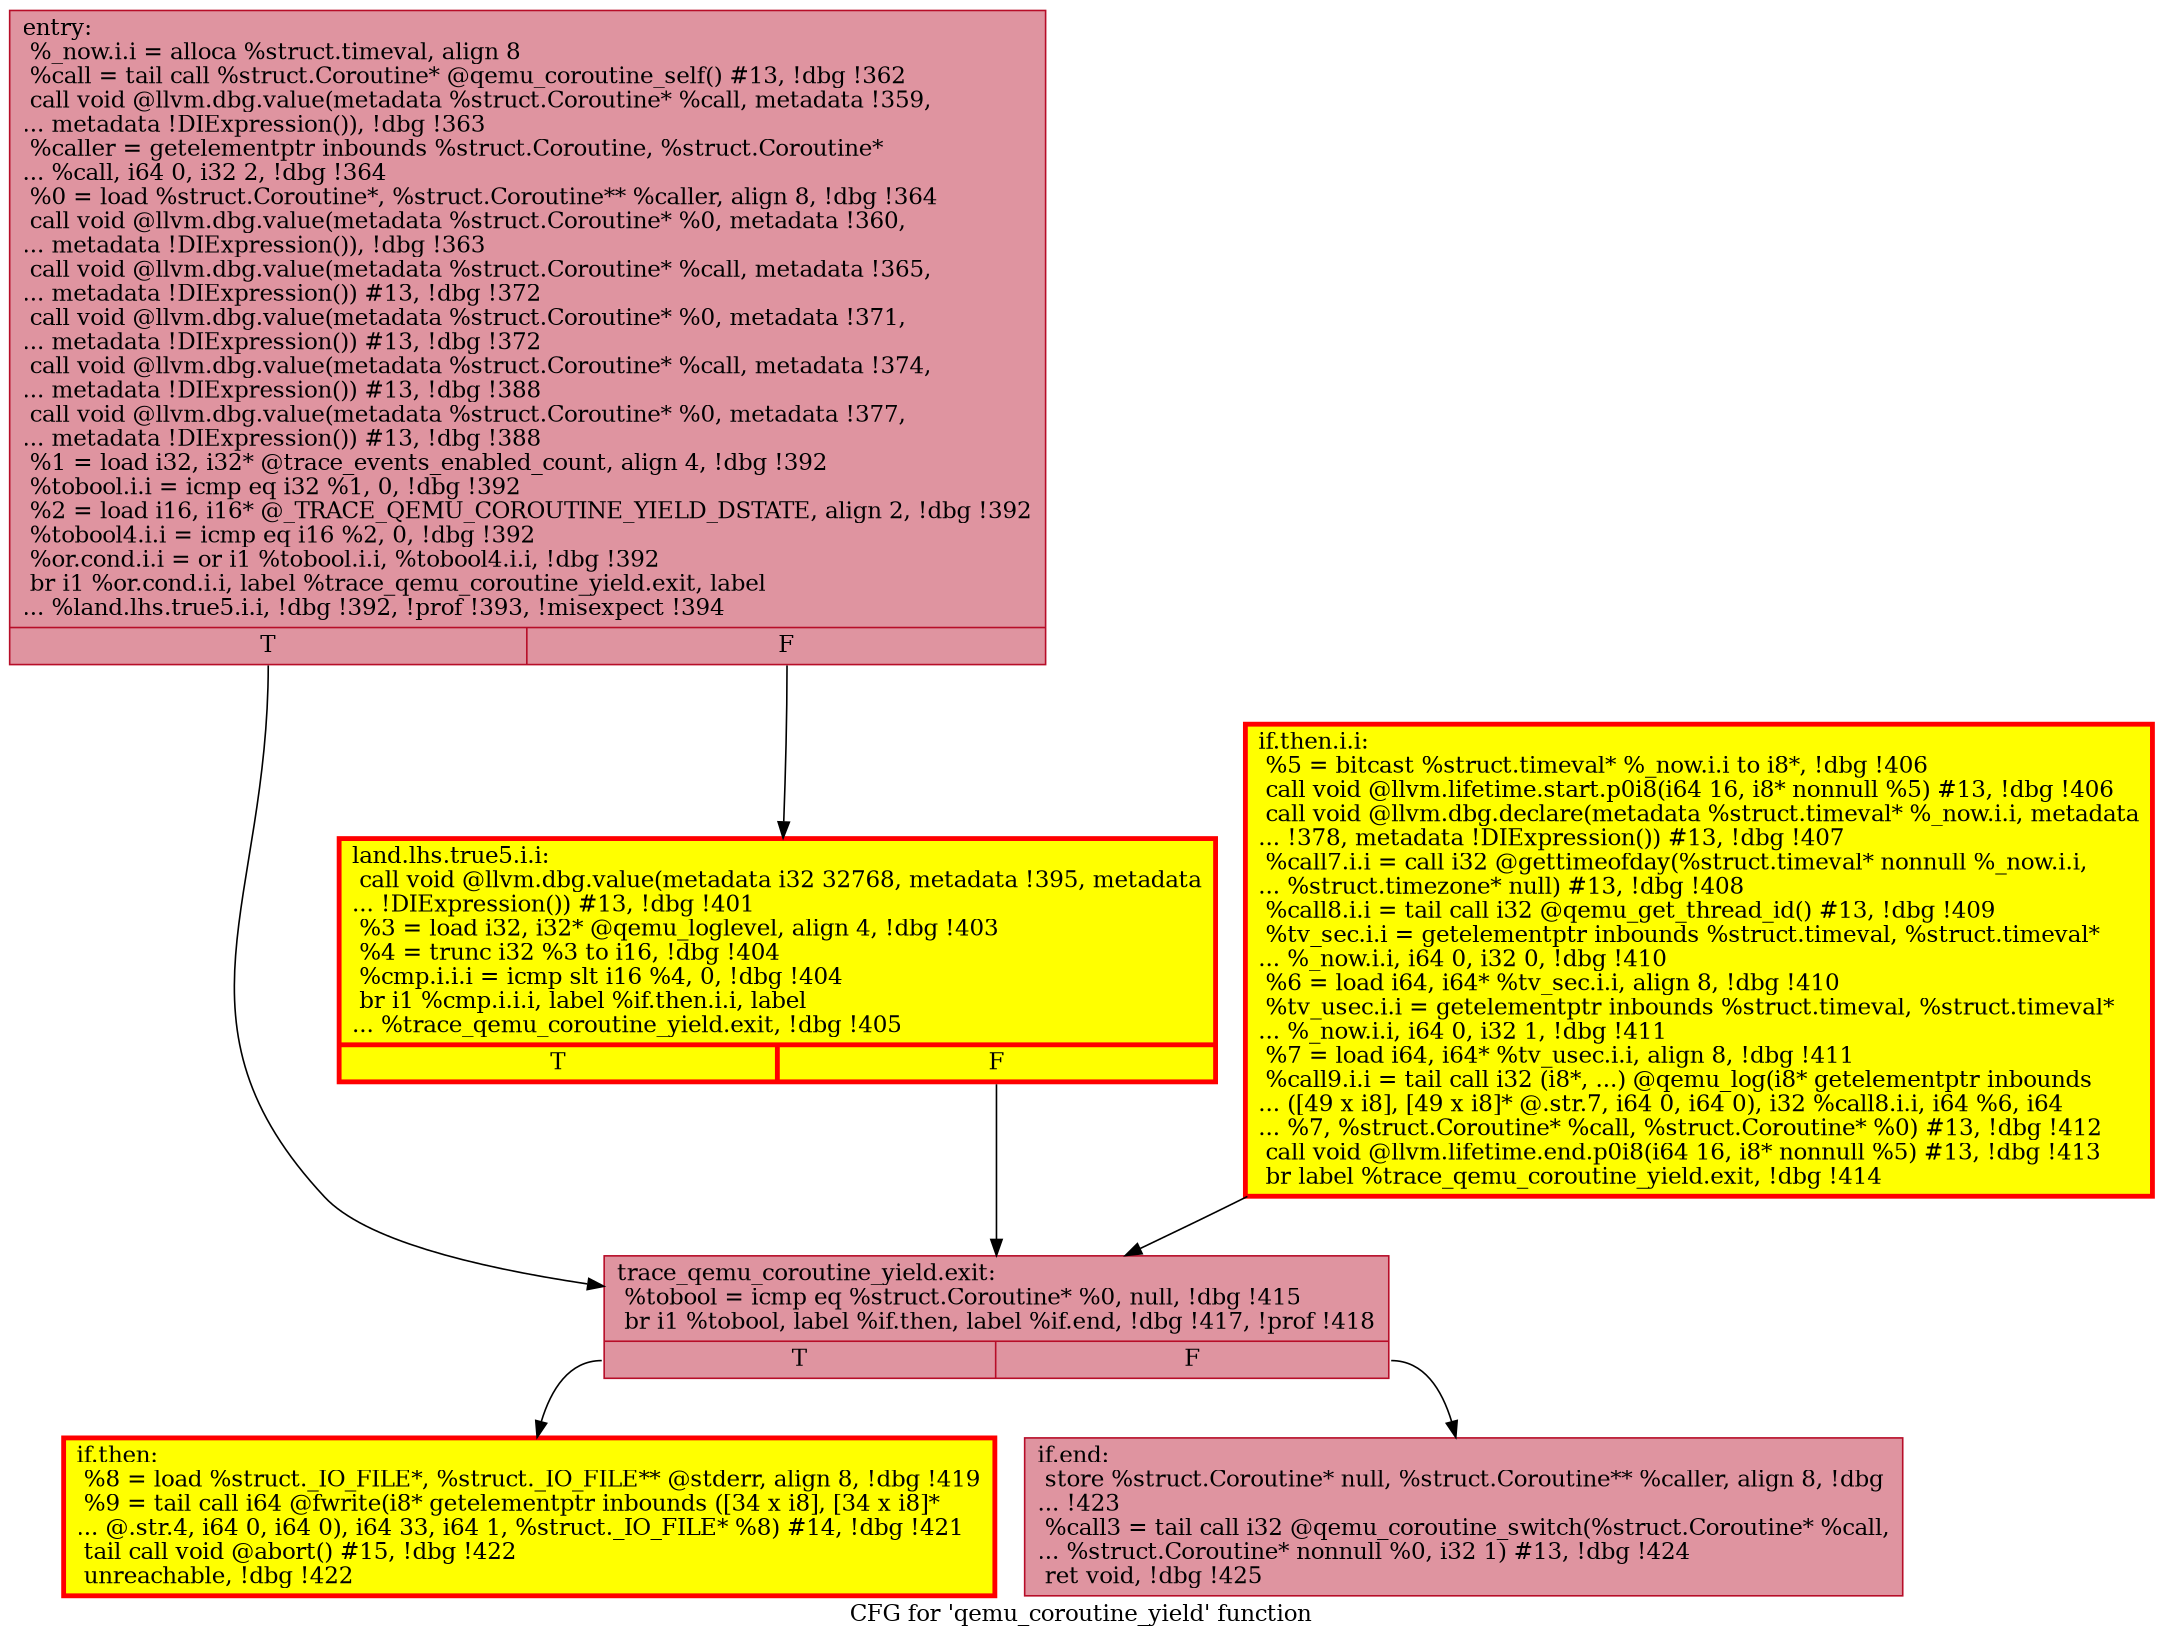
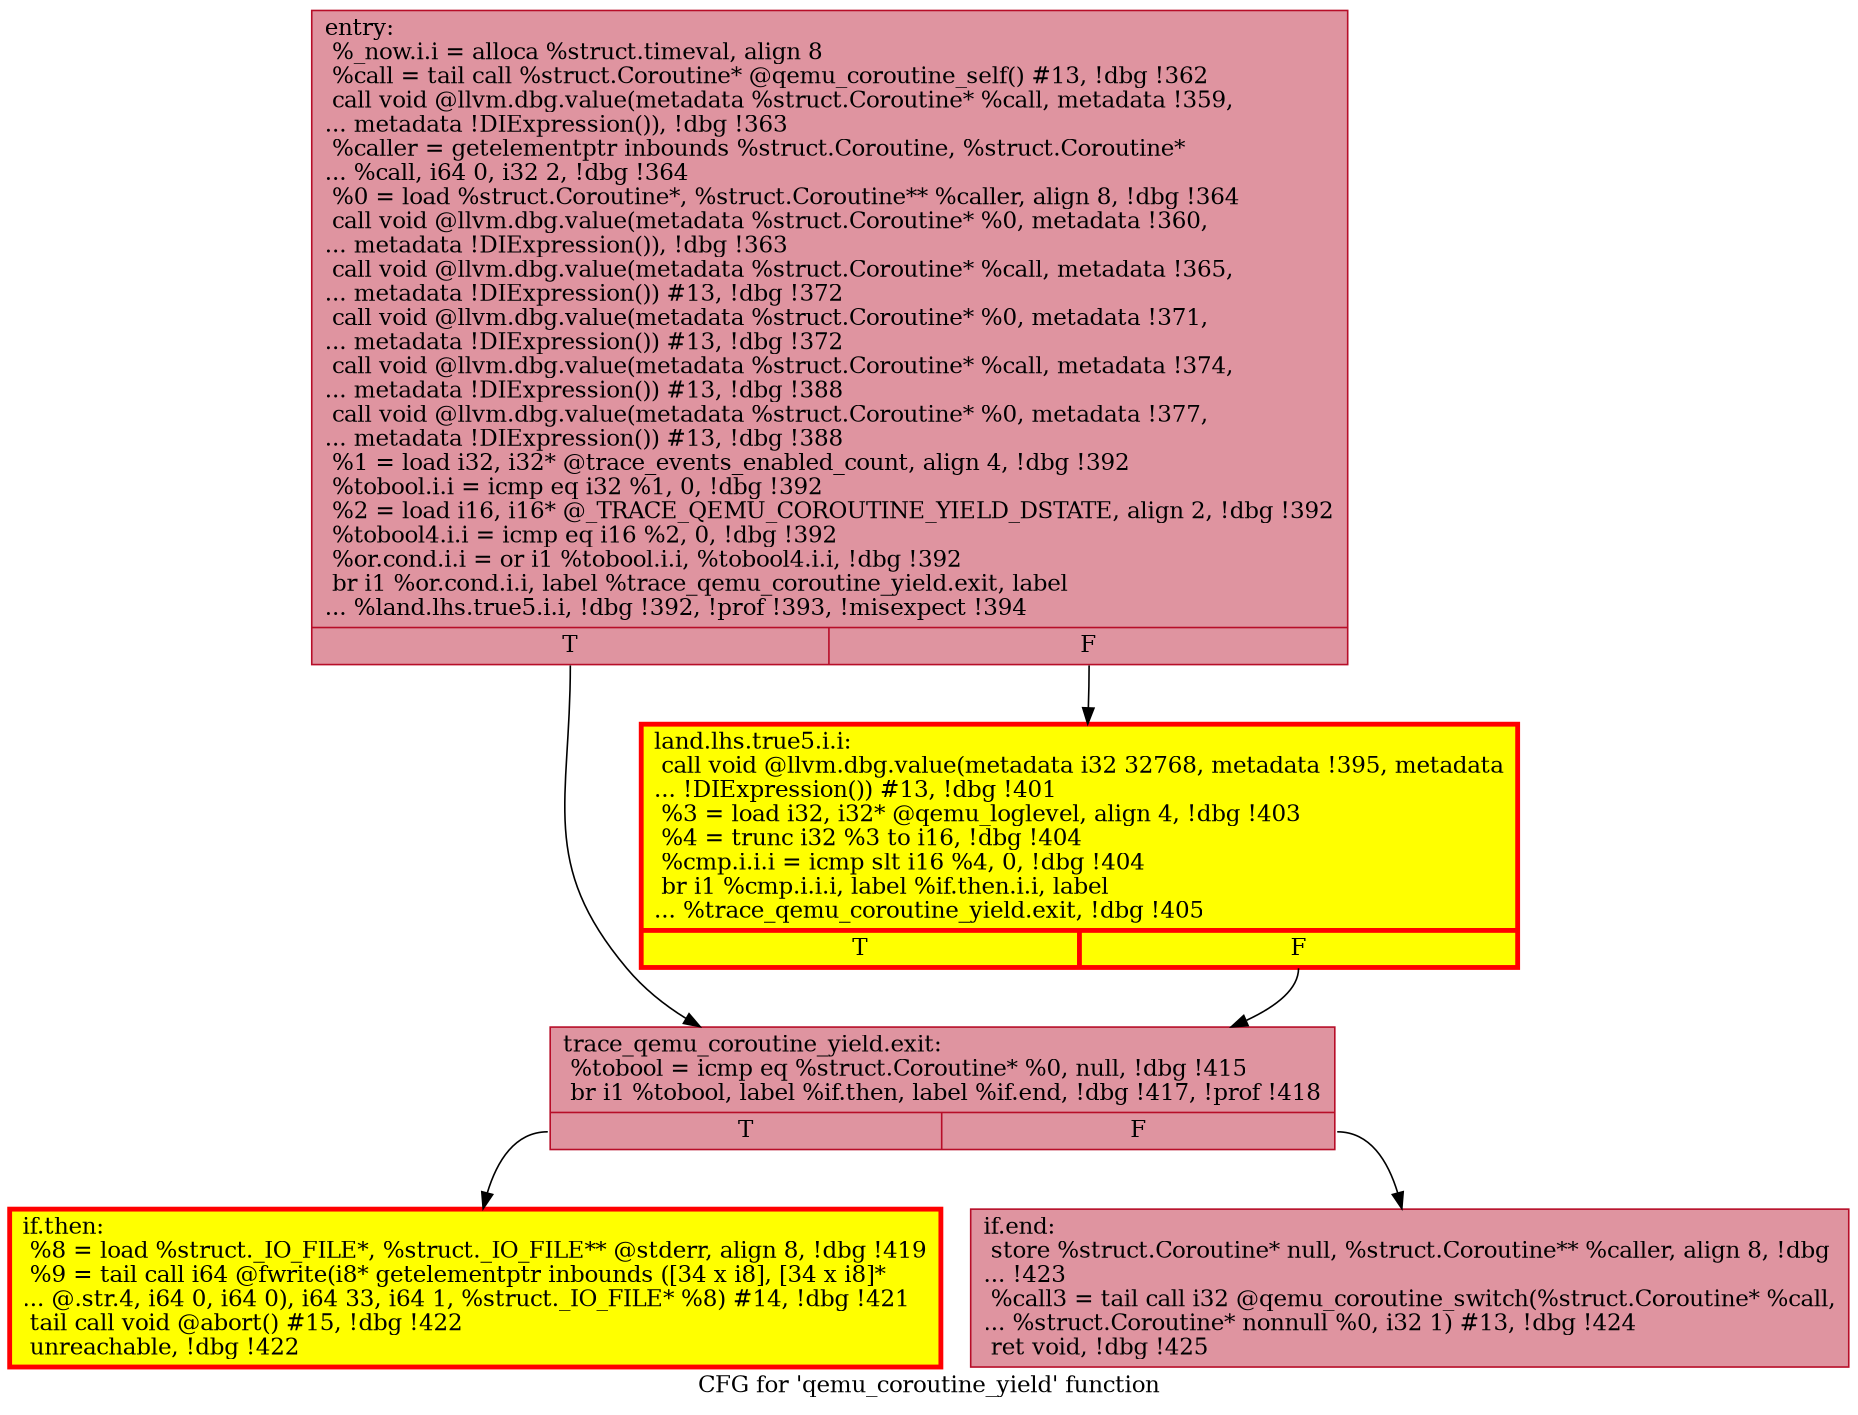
node "if.then.i.i:": removed
